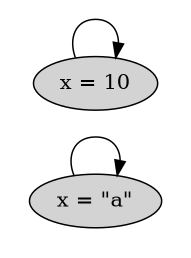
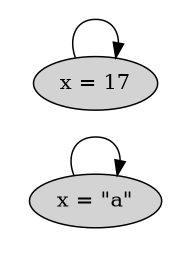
node "x = 10": label "x = 10" -> "x = 17"
